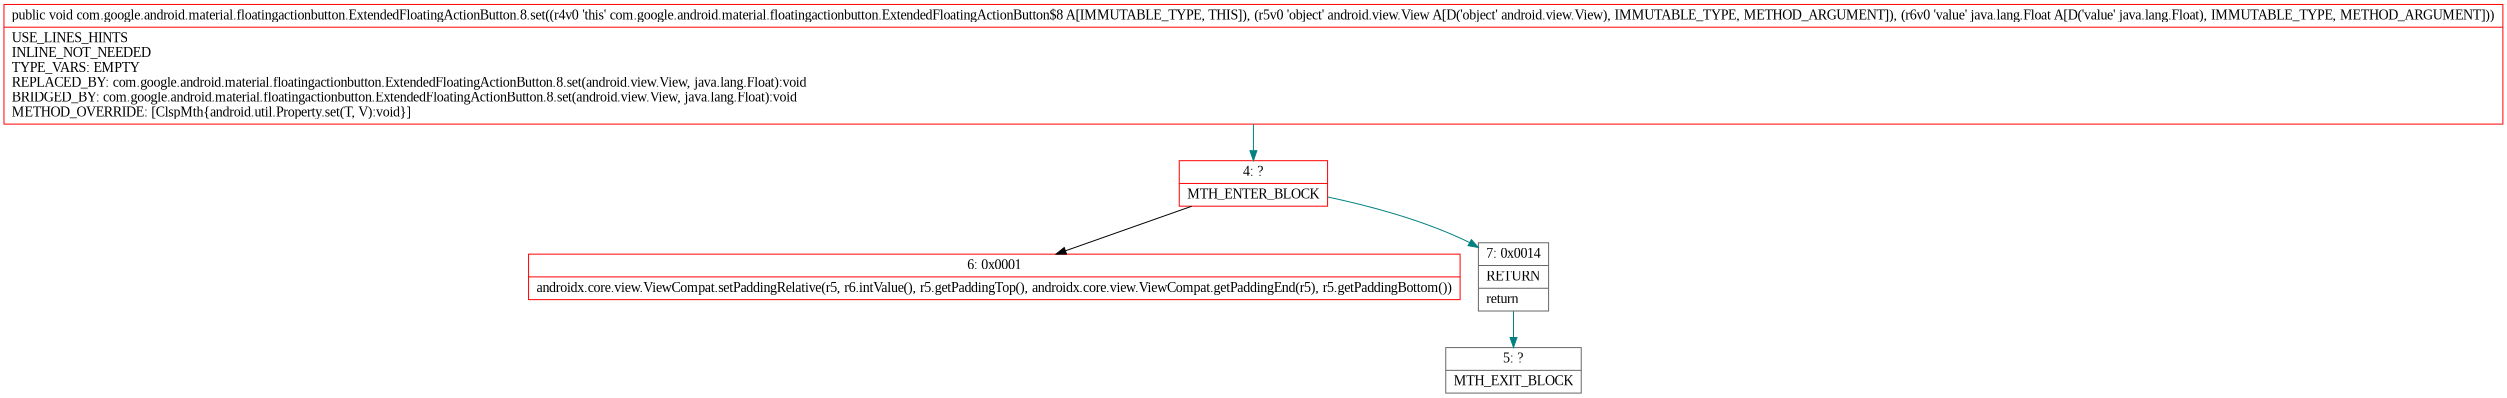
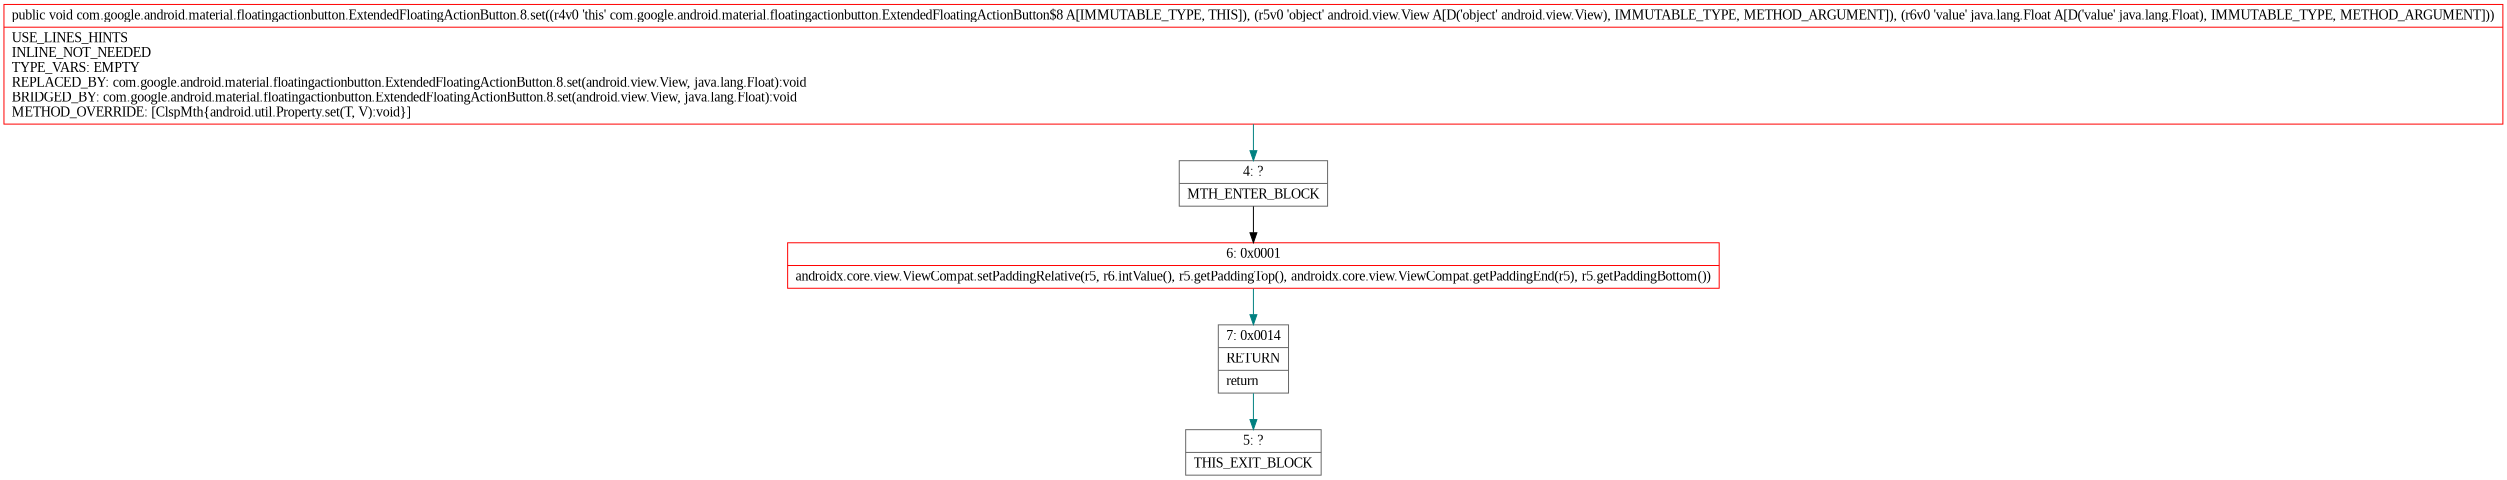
node "4: ?": color red -> gray40
edge "4: ?" -> "7: 0x0014": now "6: 0x0001" -> "7: 0x0014"
node "5: ?": text "MTH_EXIT_BLOCK" -> "THIS_EXIT_BLOCK"
